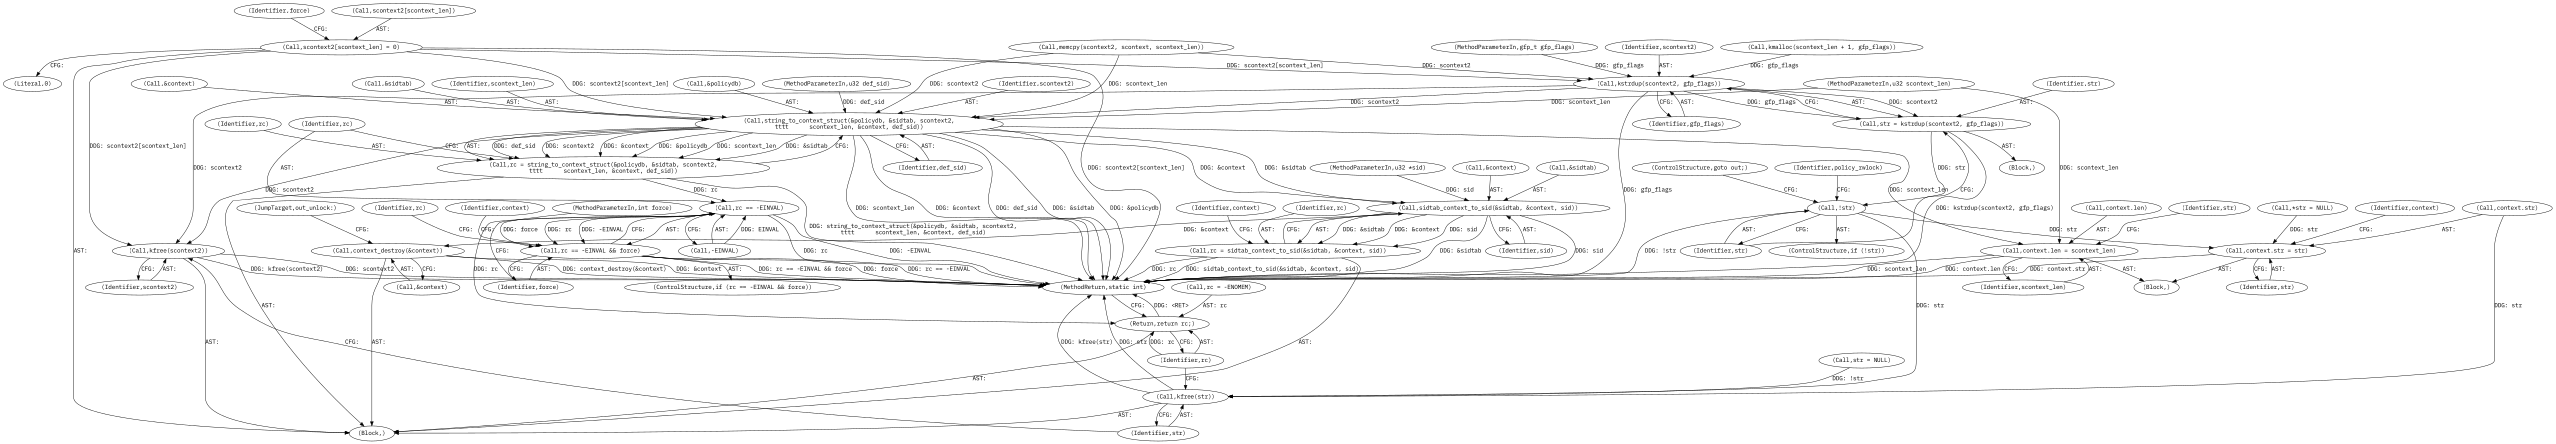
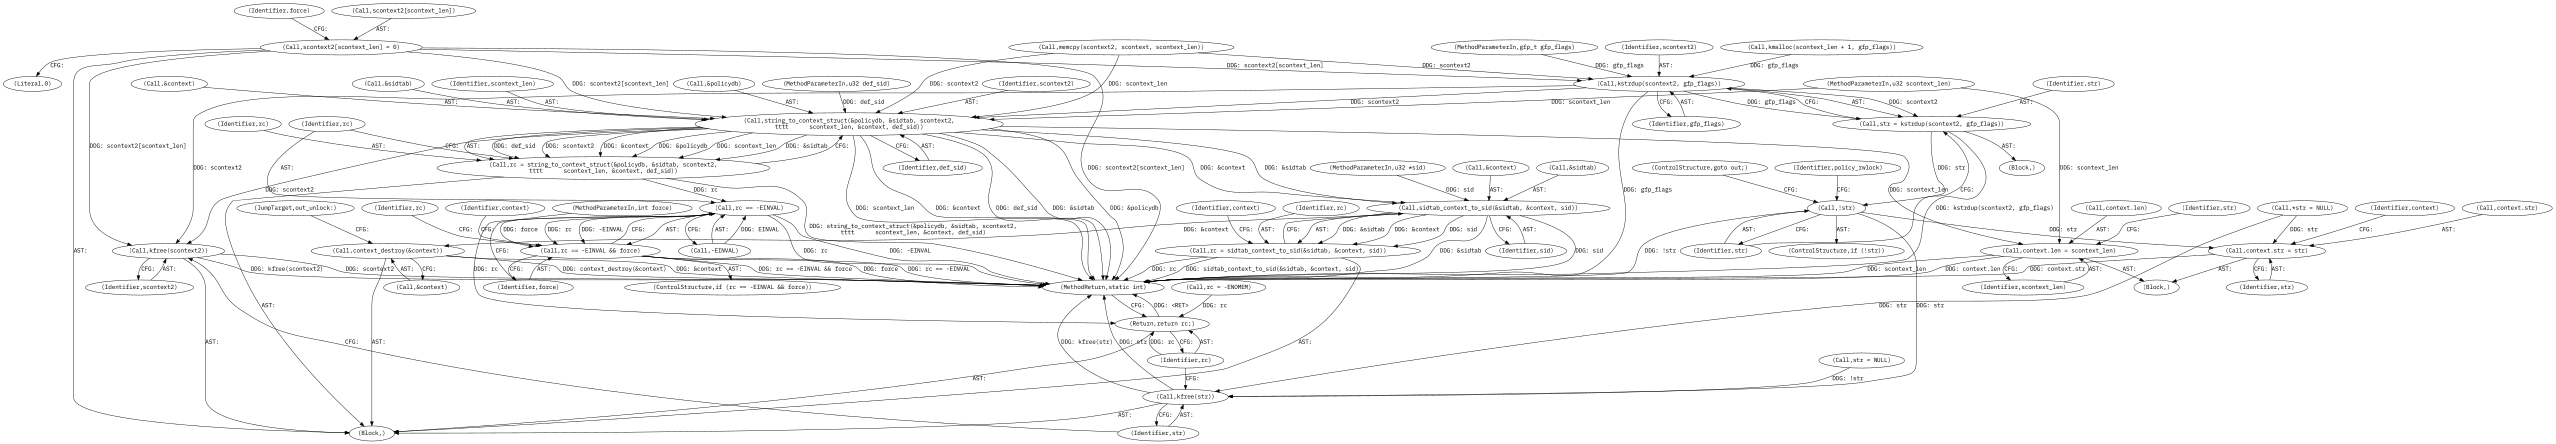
edge "(Call,rc = -ENOMEM)" -> "(Return,return rc;)": label "AST: rc" -> "DDG: rc"
edge "(Call,context.str)" -> "(Call,kfree(str))": now "(Call,*str = NULL)" -> "(Call,kfree(str))"
